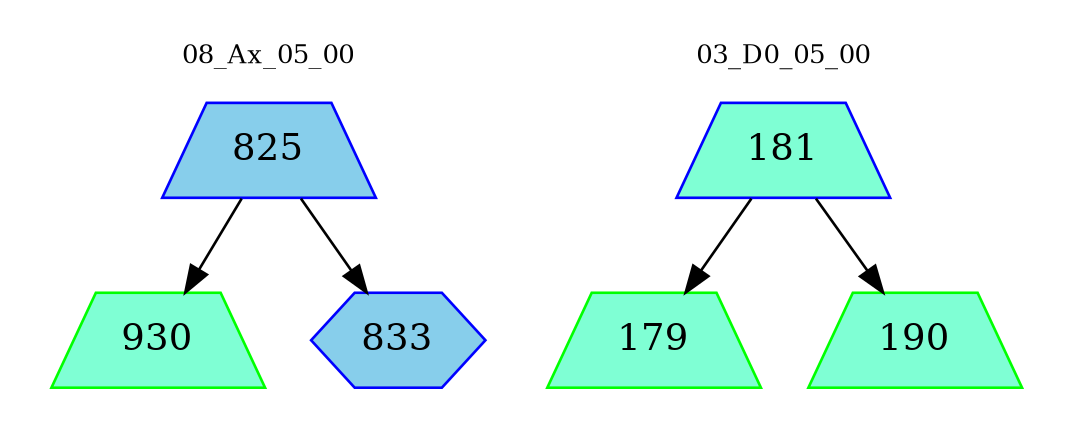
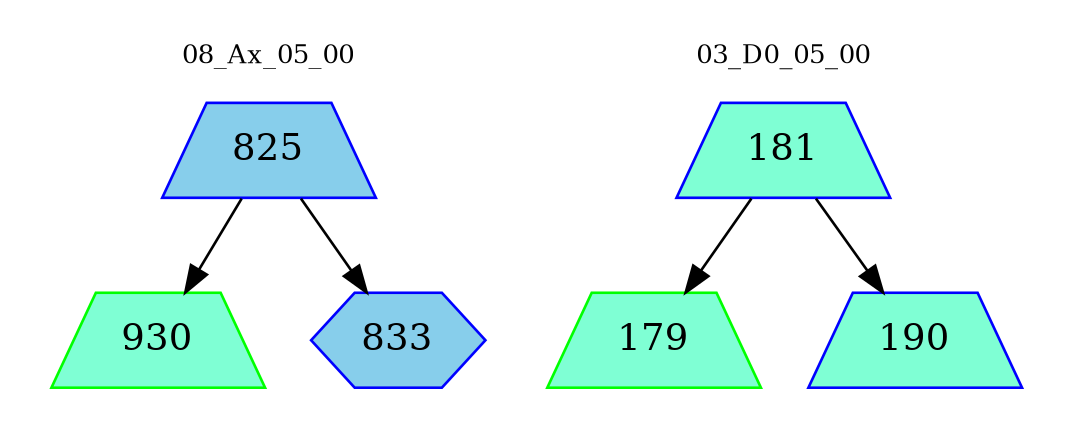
node "190": color green -> blue
